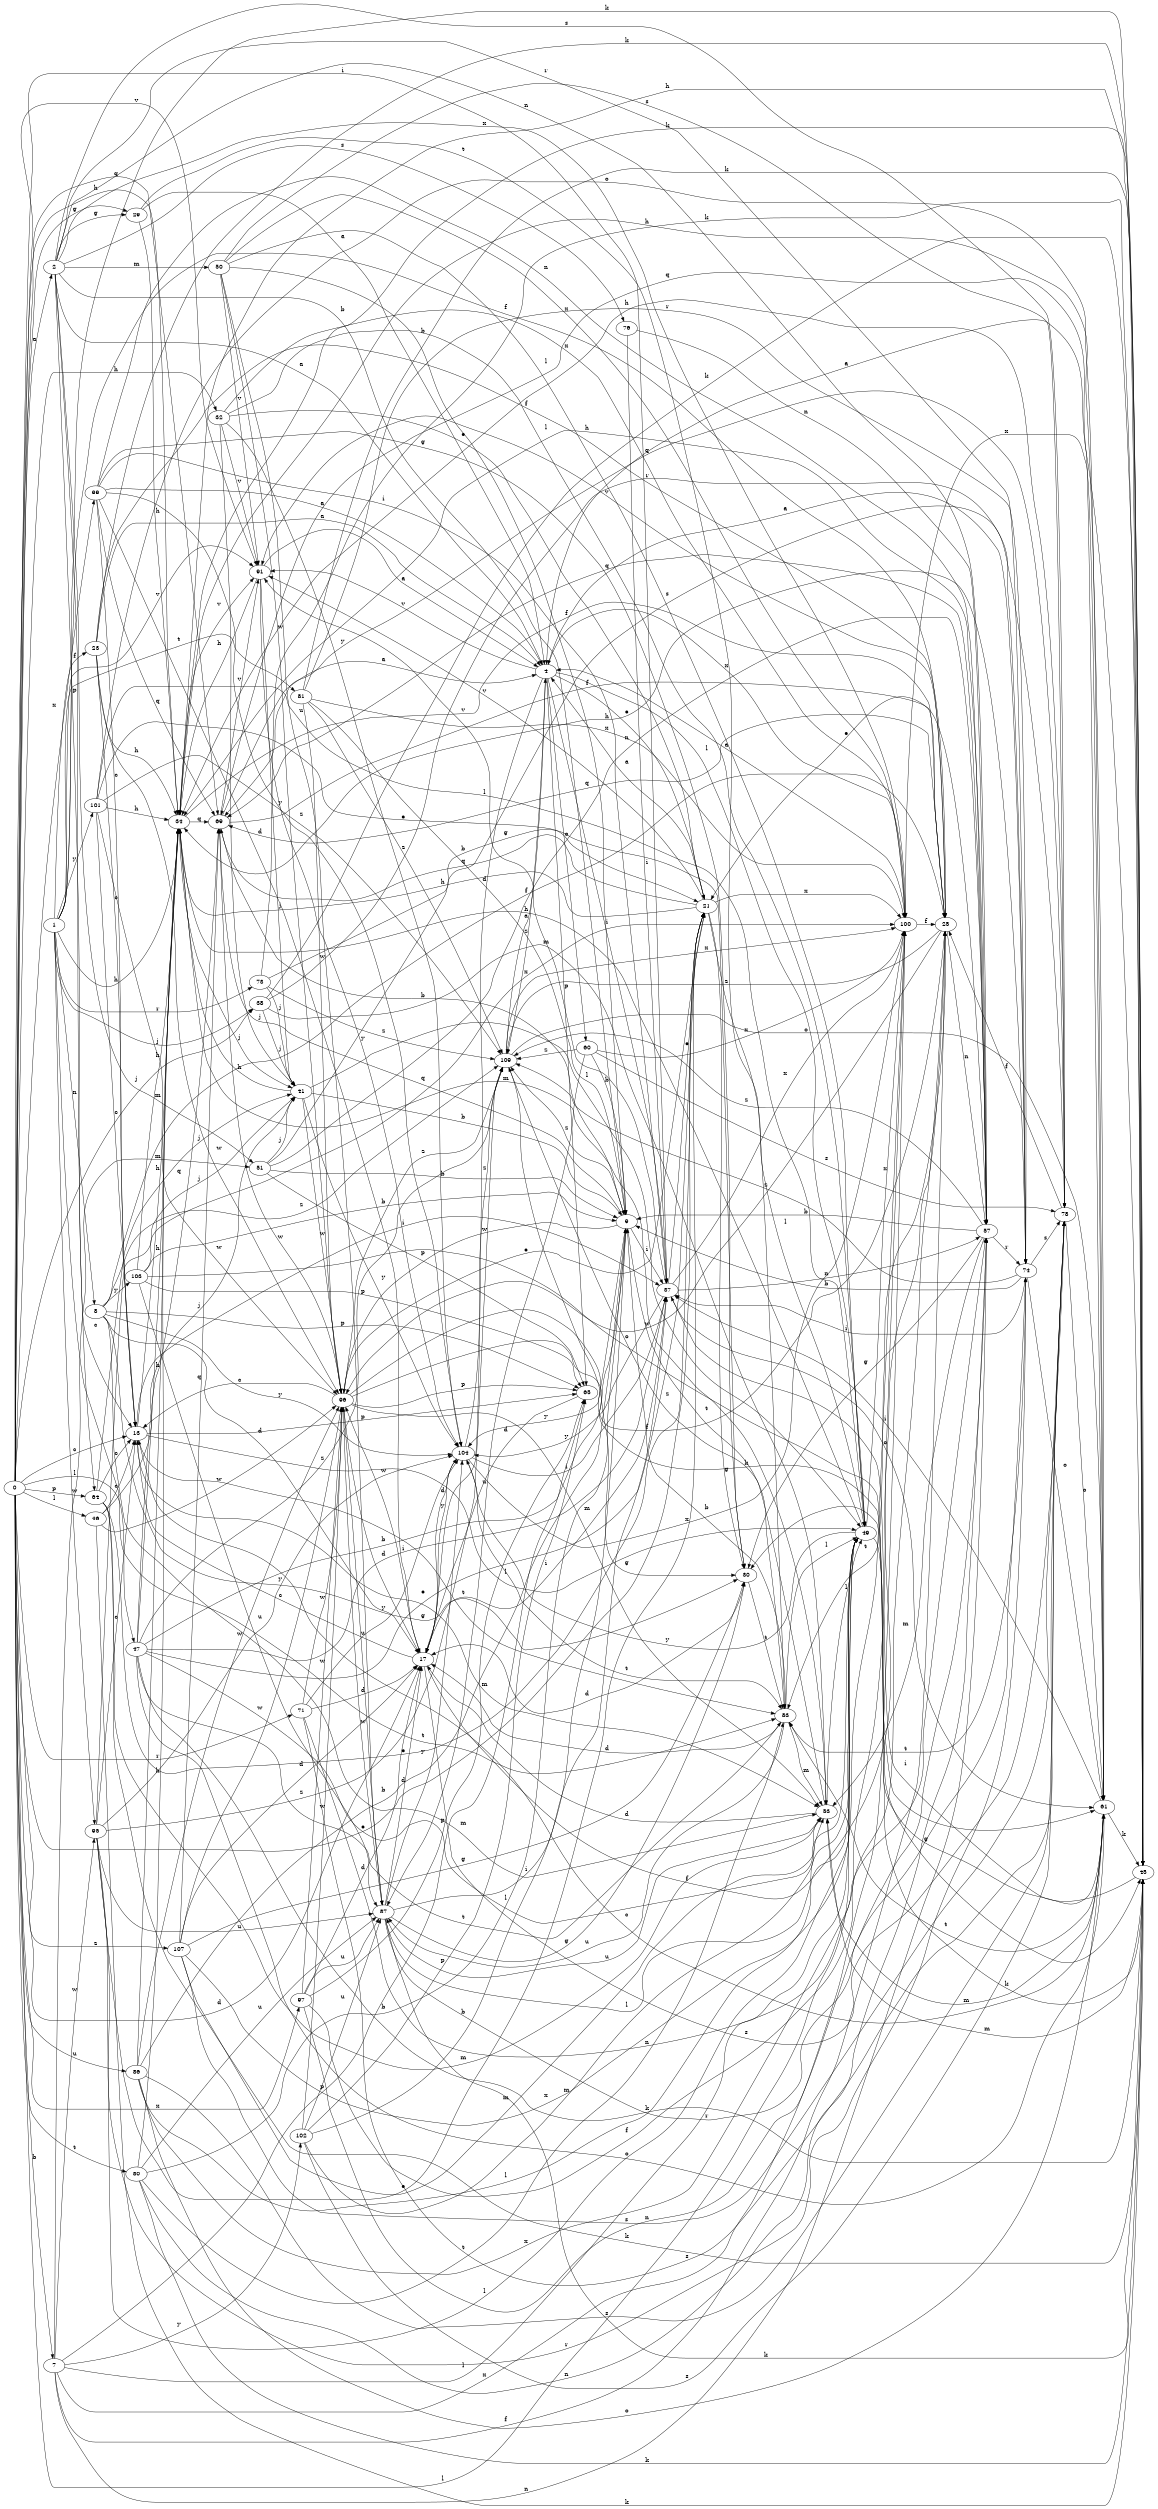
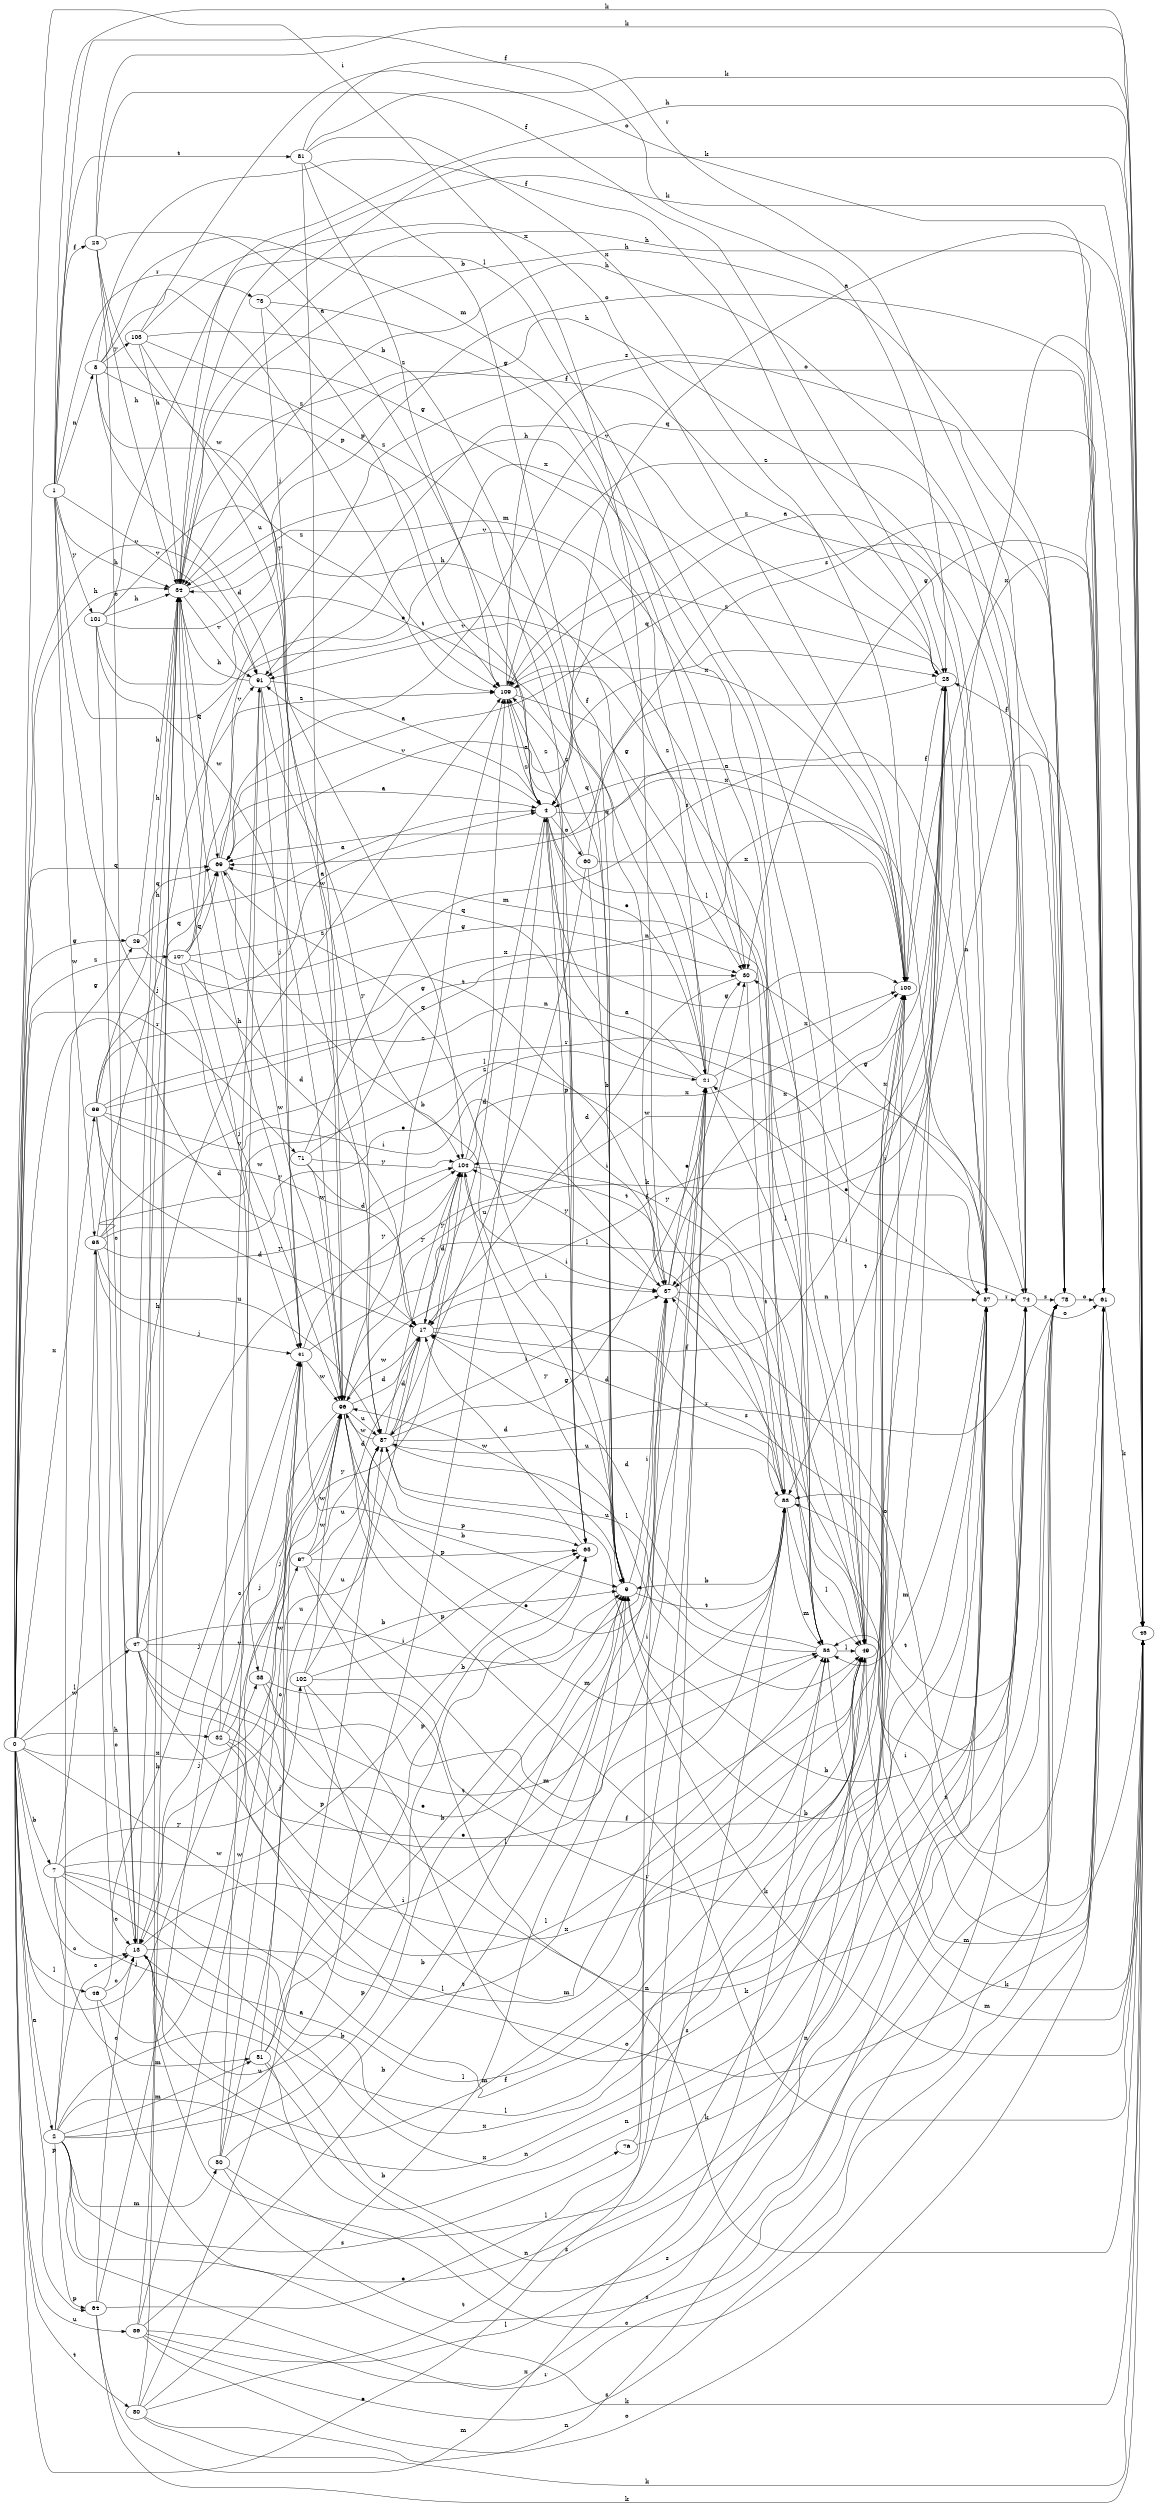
edge "50" -> "100": now "99" -> "100"
edge "8" -> "17": now "8" -> "87"
